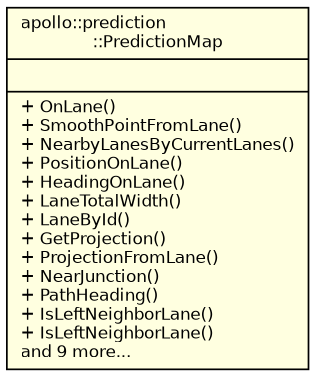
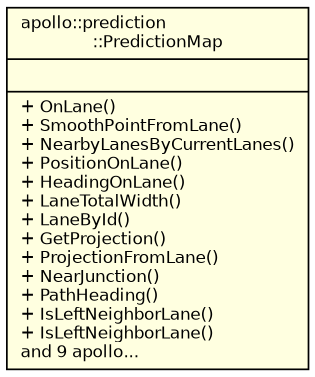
node "apollo::prediction": text "and 9 more..." -> "and 9 apollo..."
